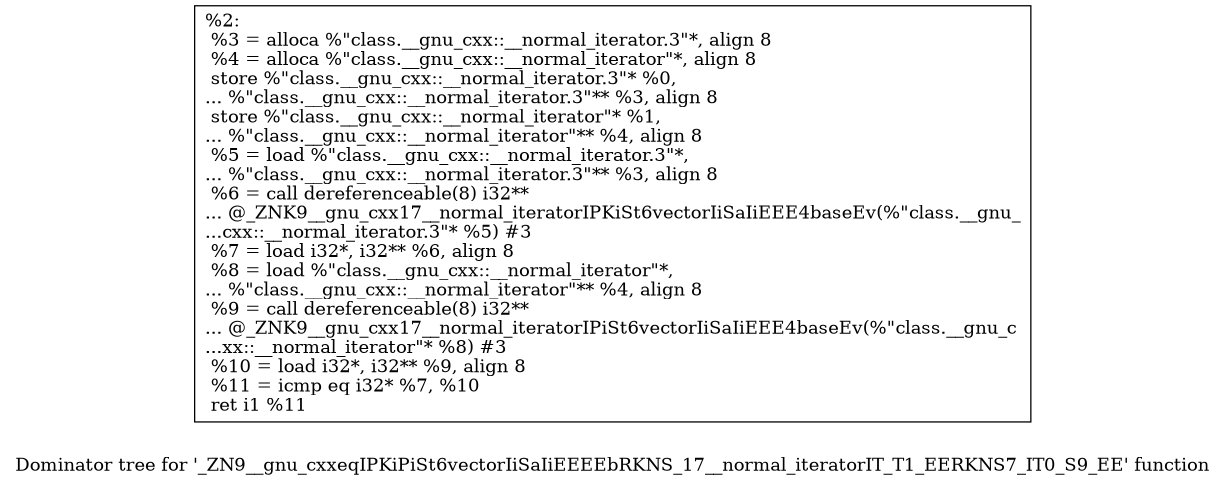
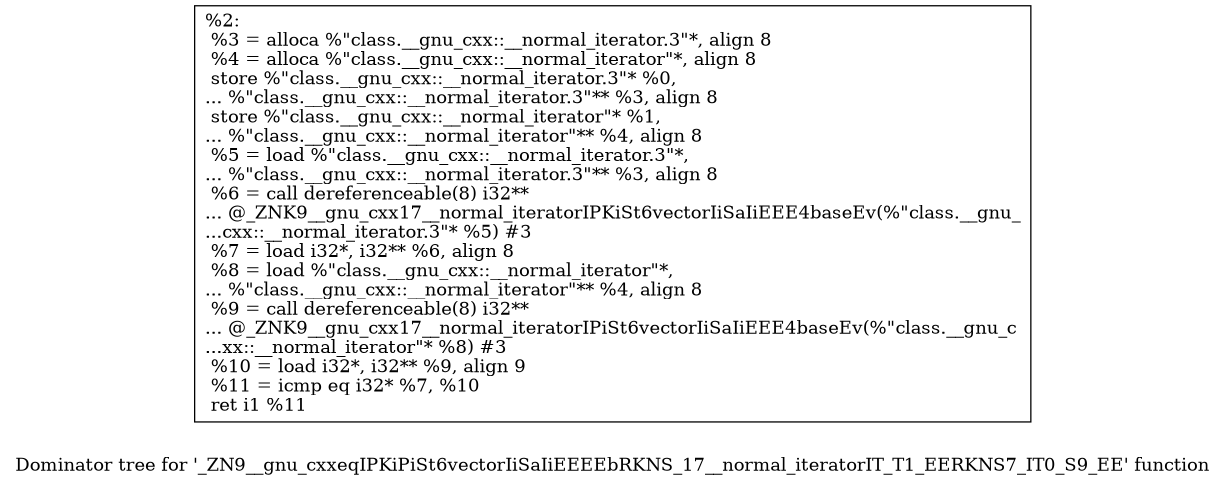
node "%2:": text "%10 = load i32*, i32** %9, align 8" -> "%10 = load i32*, i32** %9, align 9"
